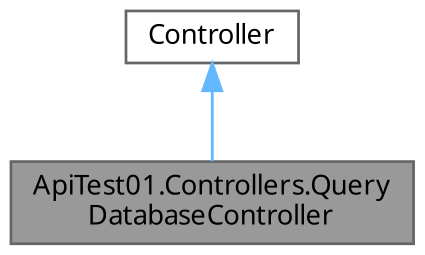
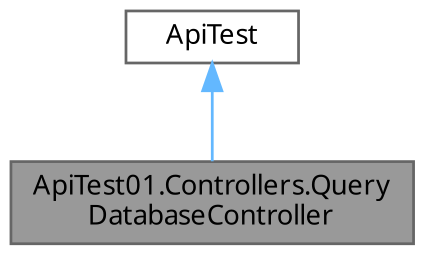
node "Controller": label "Controller" -> "ApiTest"
